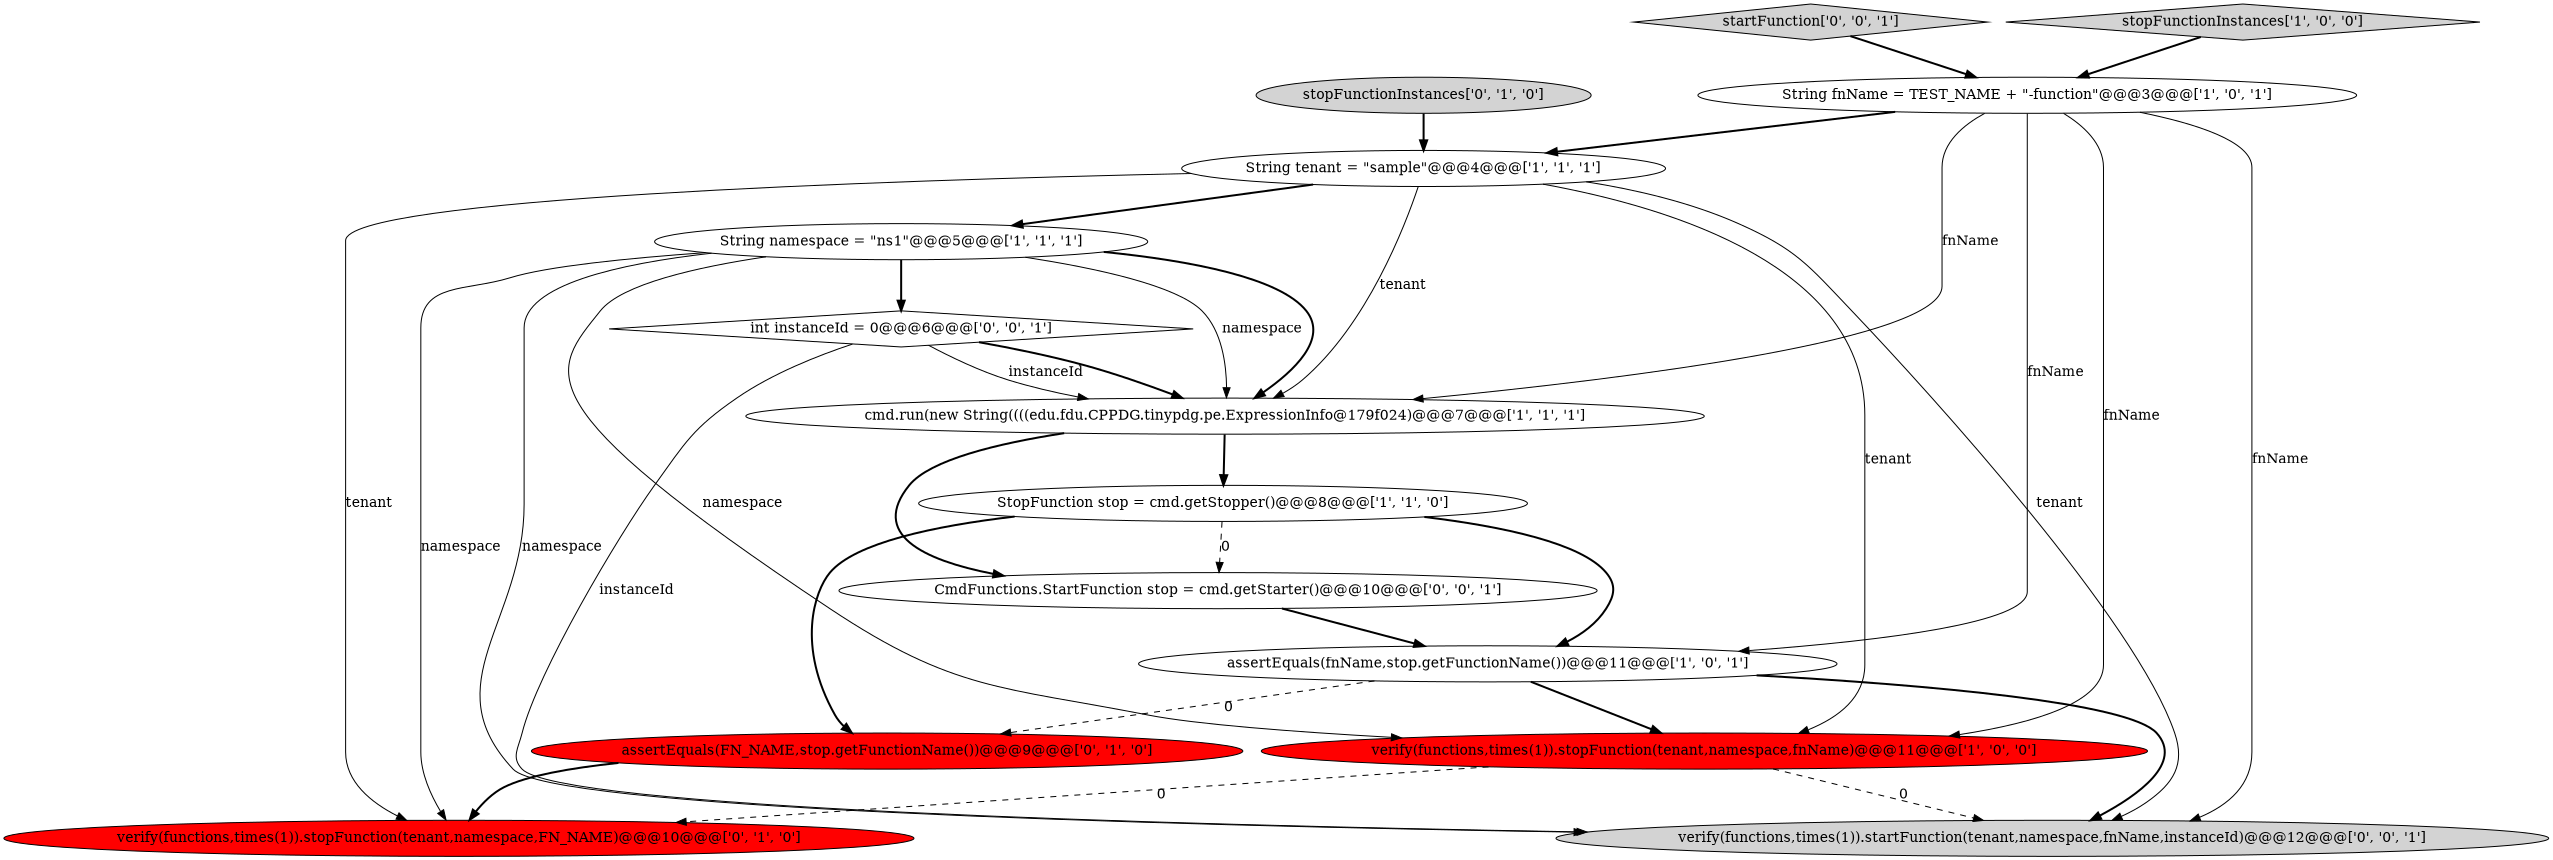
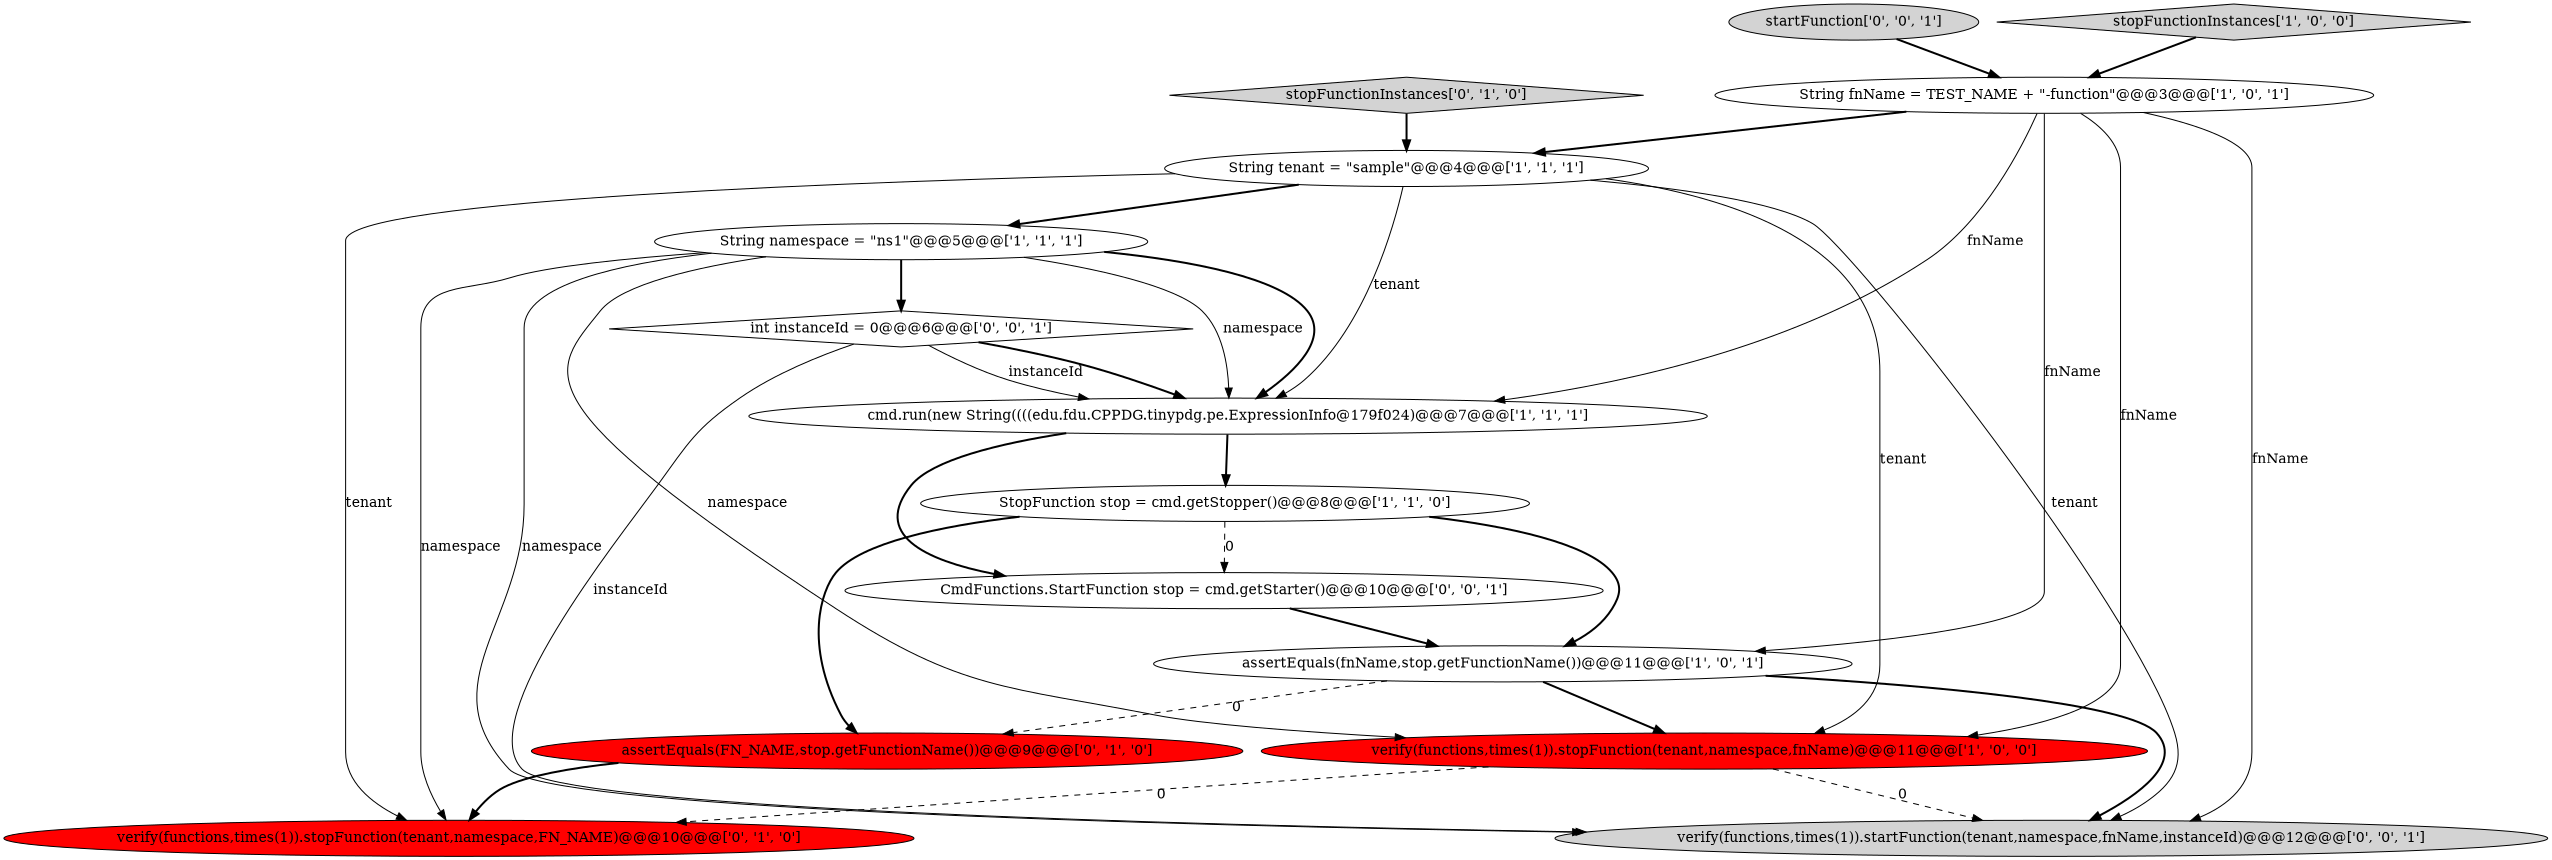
node "startFunction['0', '0', '1']": shape diamond -> ellipse
node "stopFunctionInstances['0', '1', '0']": shape ellipse -> diamond
